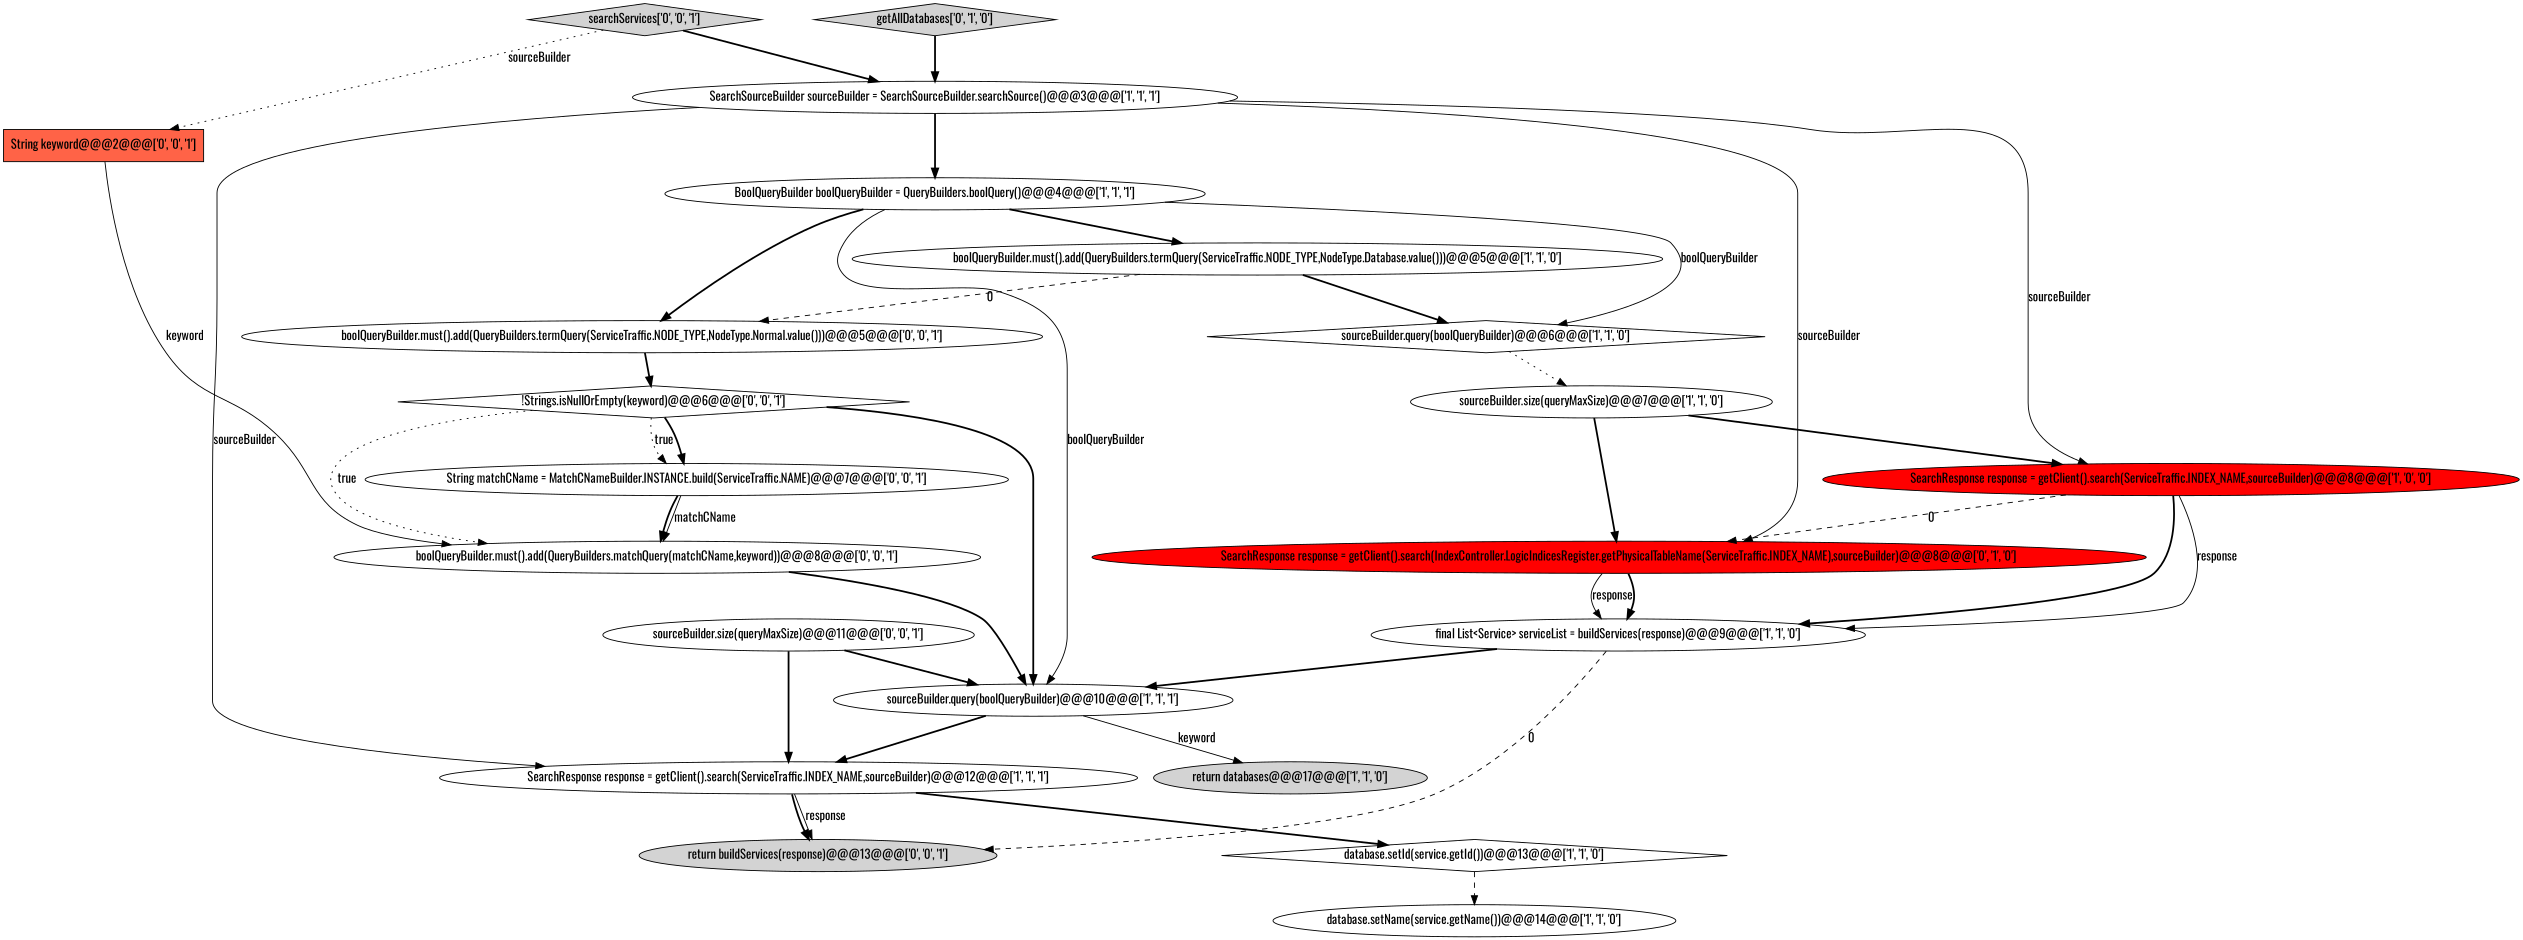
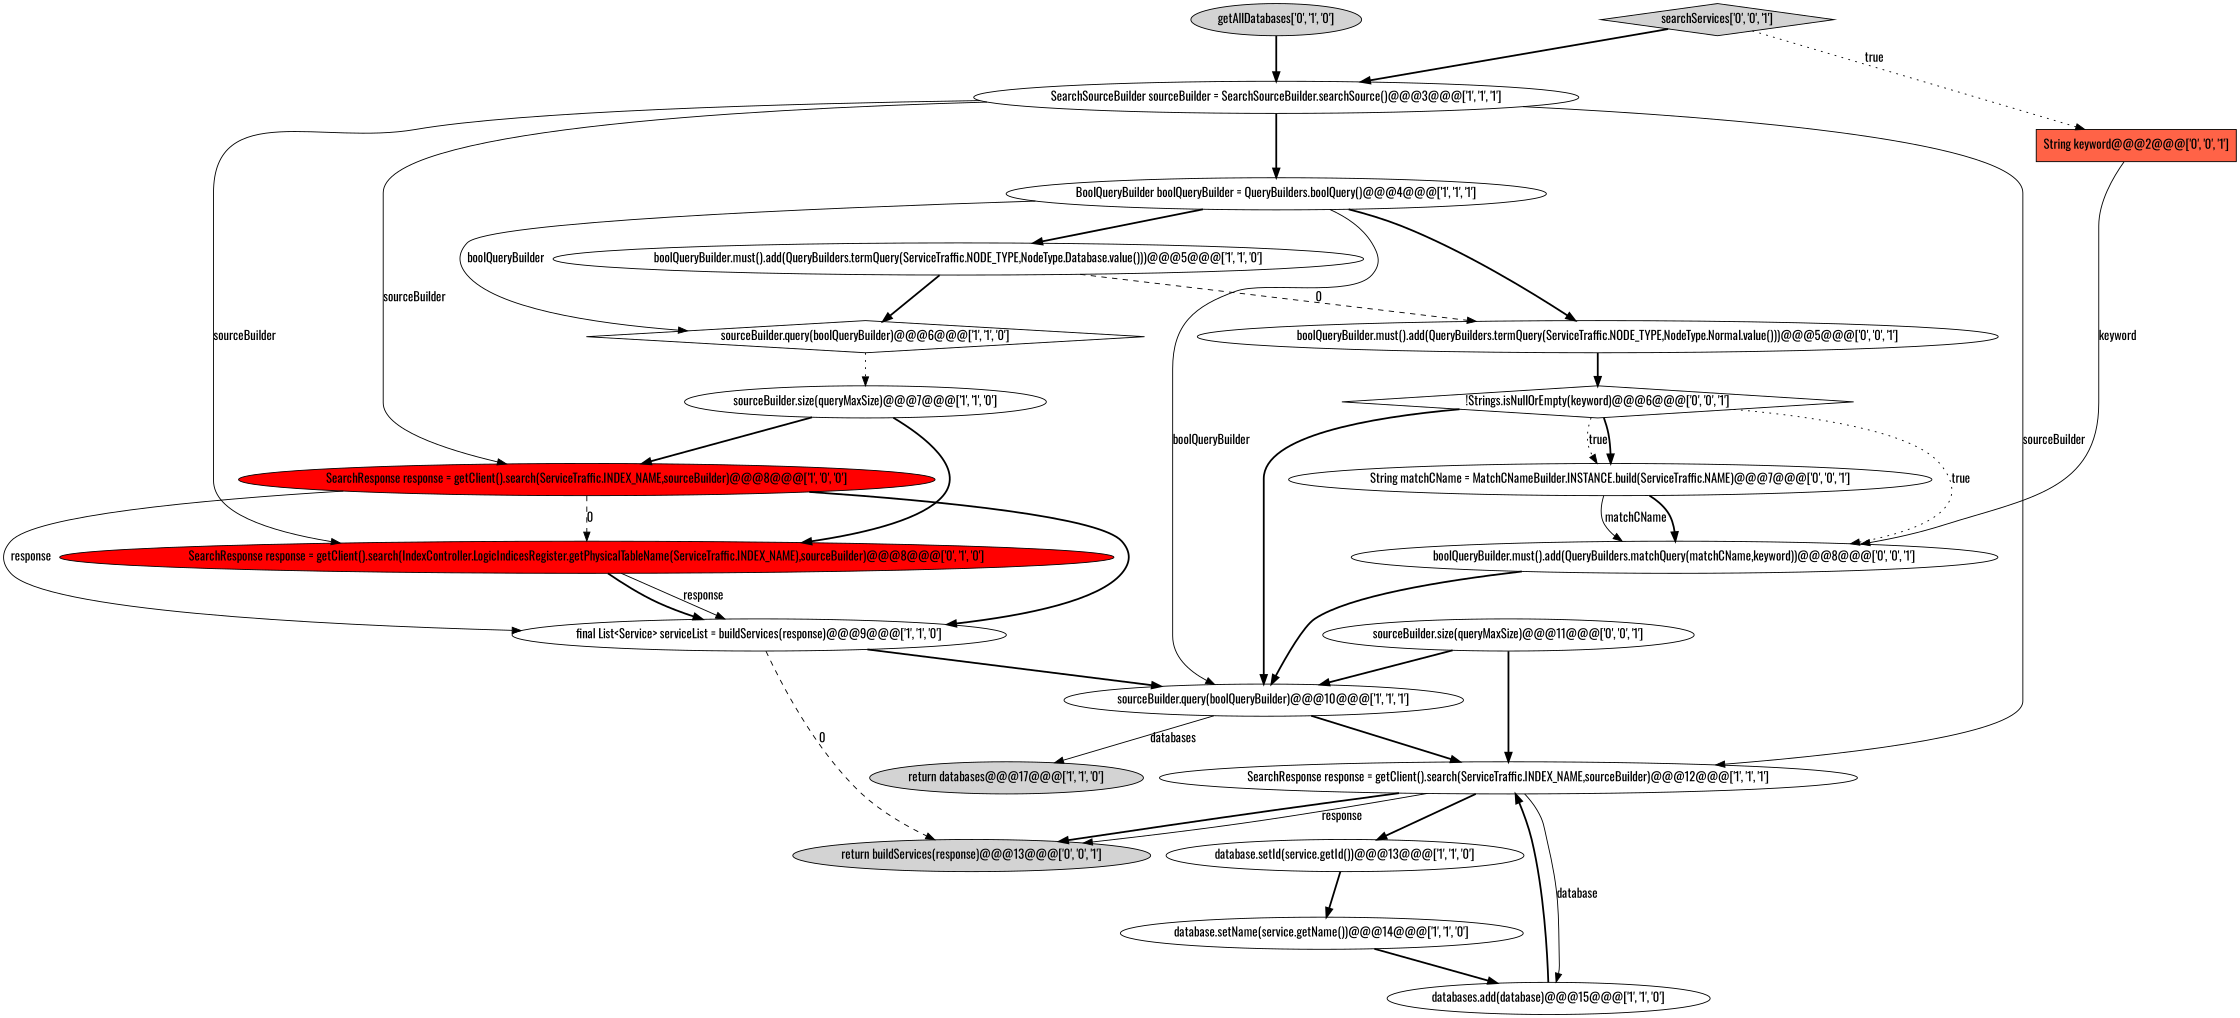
node "getAllDatabases['0', '1', '0']": shape diamond -> ellipse
edge "searchServices['0', '0', '1']" -> "String keyword@@@2@@@['0', '0', '1']": label "sourceBuilder" -> "true"
edge "sourceBuilder.query(boolQueryBuilder)@@@10@@@['1', '1', '1']" -> "return databases@@@17@@@['1', '1', '0']": label "keyword" -> "databases"
node "database.setId(service.getId())@@@13@@@['1', '1', '0']": shape diamond -> ellipse
edge "database.setId(service.getId())@@@13@@@['1', '1', '0']" -> "database.setName(service.getName())@@@14@@@['1', '1', '0']": style dashed -> bold
node "databases.add(database)@@@15@@@['1', '1', '0']": added
